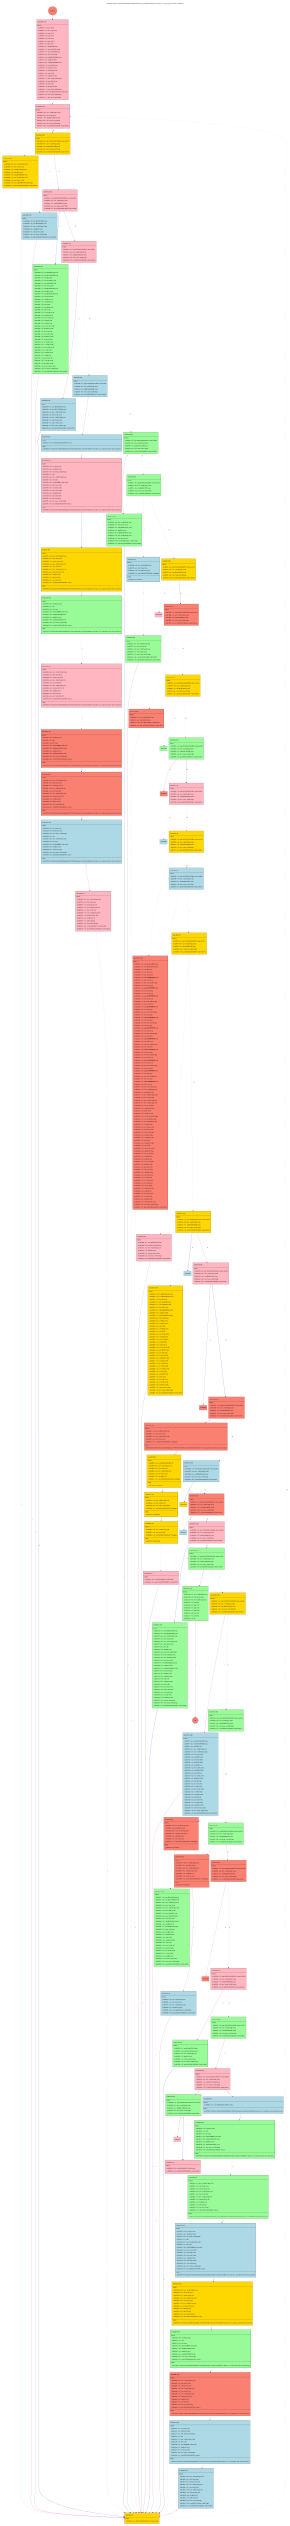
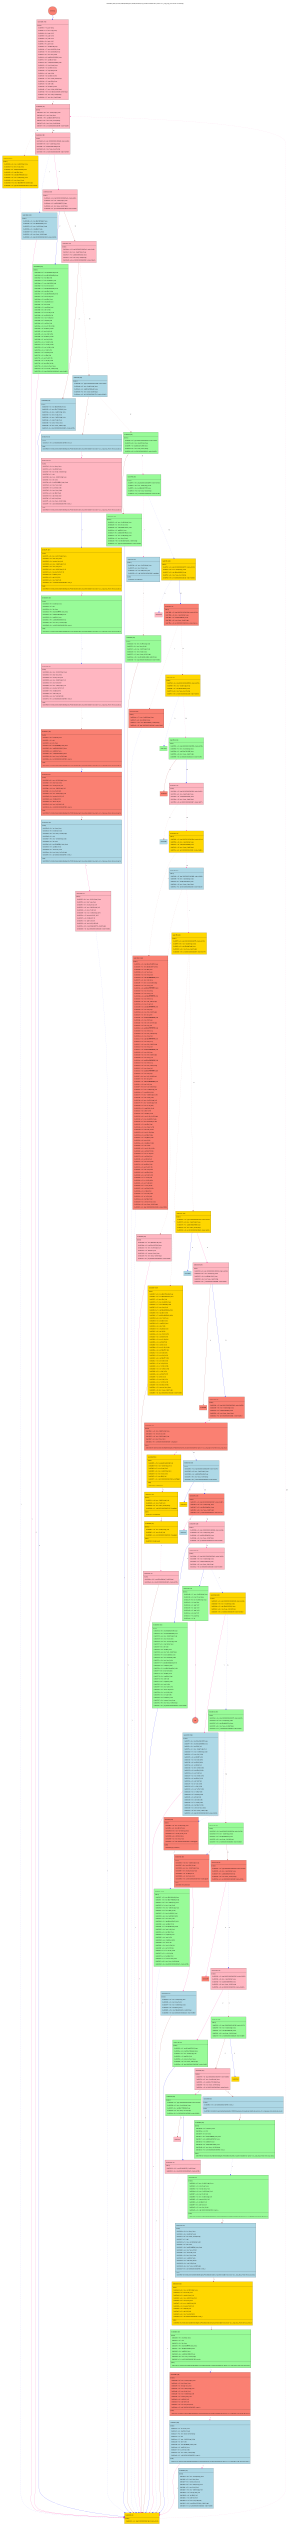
node "0x401e84 [28]": fillcolor gold -> lightpink
edge "0x402044 [28]" -> "0x402060 [28]": now "0x402b4c [19]" -> "0x402060 [28]"
node "0x4020b4 [28]": fillcolor palegreen -> lightpink
node "0x402ba9": added
edge "0x402aee [52]" -> "0x402dc5 [5]": now "0x402ac0 [46]" -> "0x402dc5 [5]"
